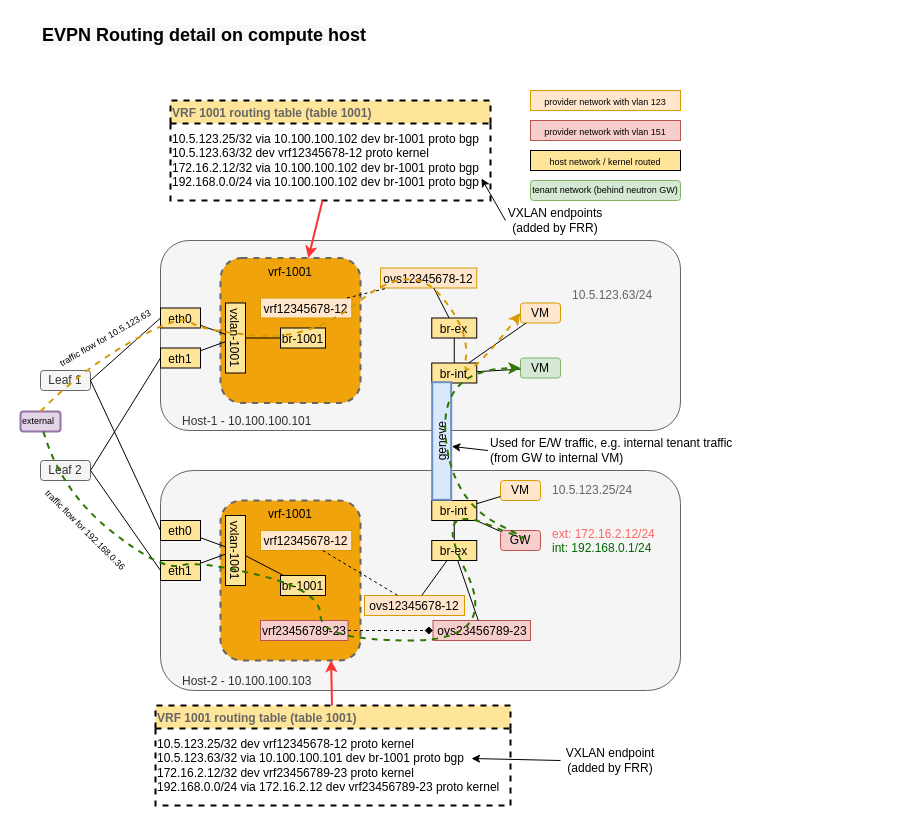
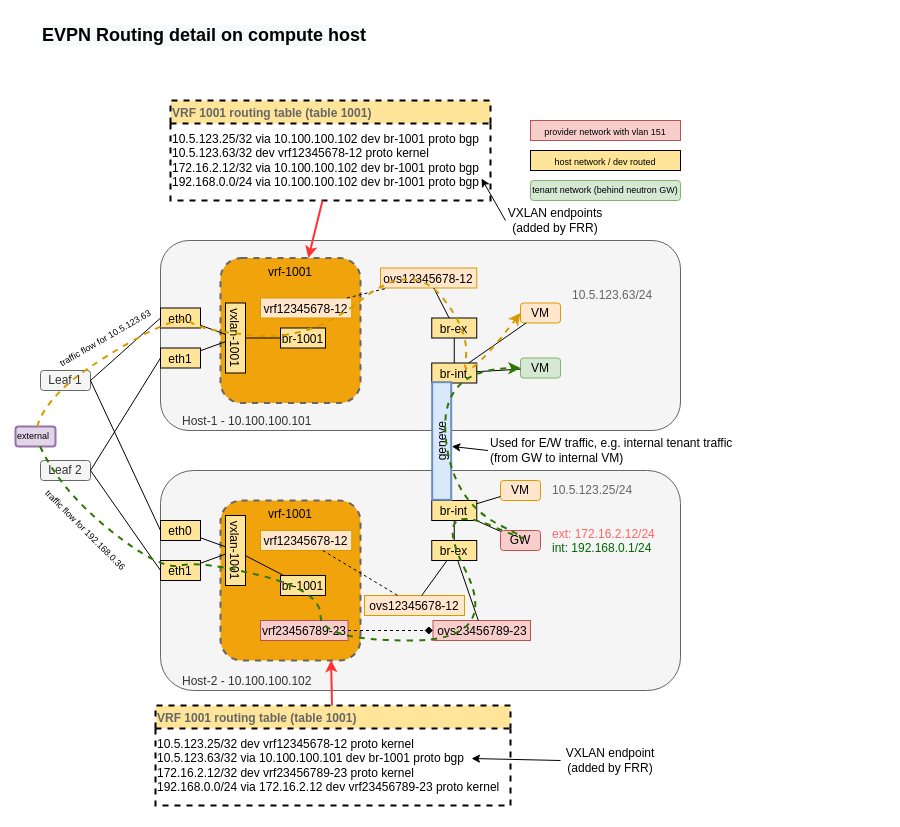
node "provider network with vlan 123": removed
node "host network / kernel routed": label "host network / kernel routed" -> "host network / dev routed"
node "external": moved (41, 422) -> (36, 437)
node "Host-2 - 10.100.100.103": label "Host-2 - 10.100.100.103" -> "Host-2 - 10.100.100.102"
